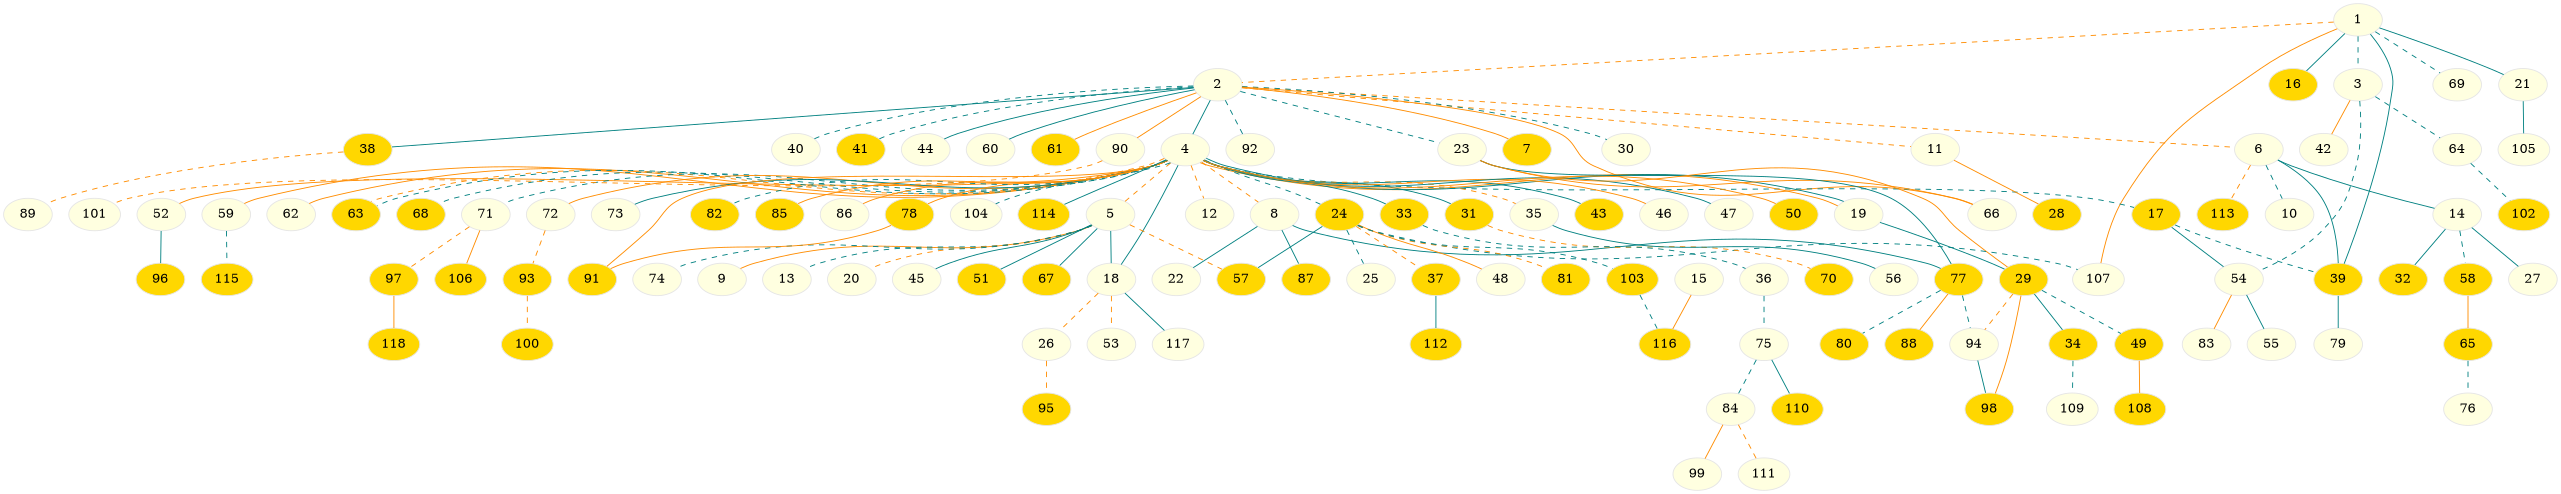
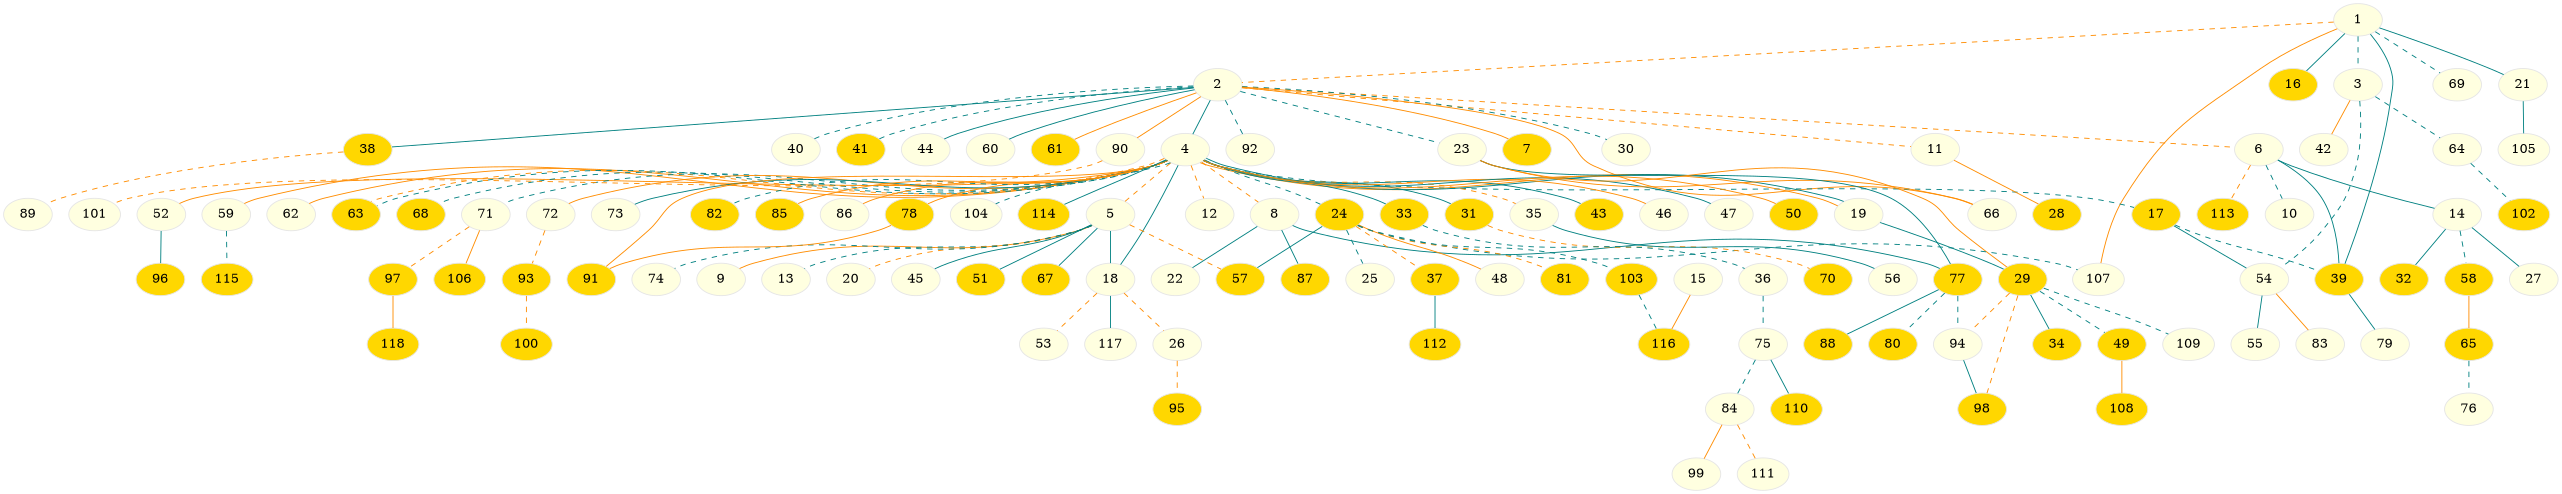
edge "77" -- "88": color darkorange -> teal
edge "29" -- "98": style solid -> dashed
edge "34" -- "109": now "29" -- "109"
